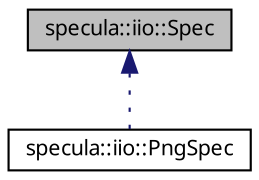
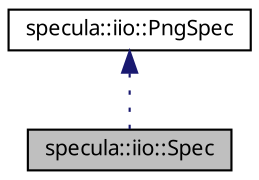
edge "specula::iio::PngSpec" -> "specula::iio::Spec": reversed
